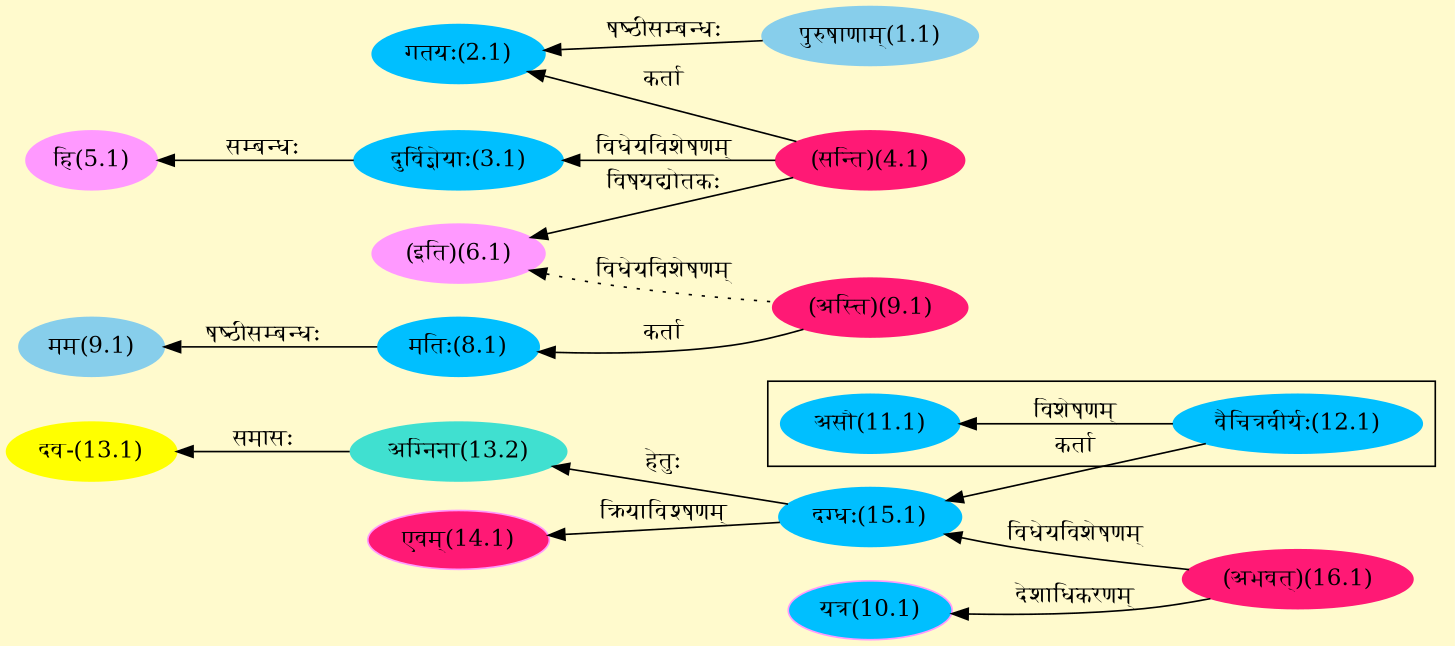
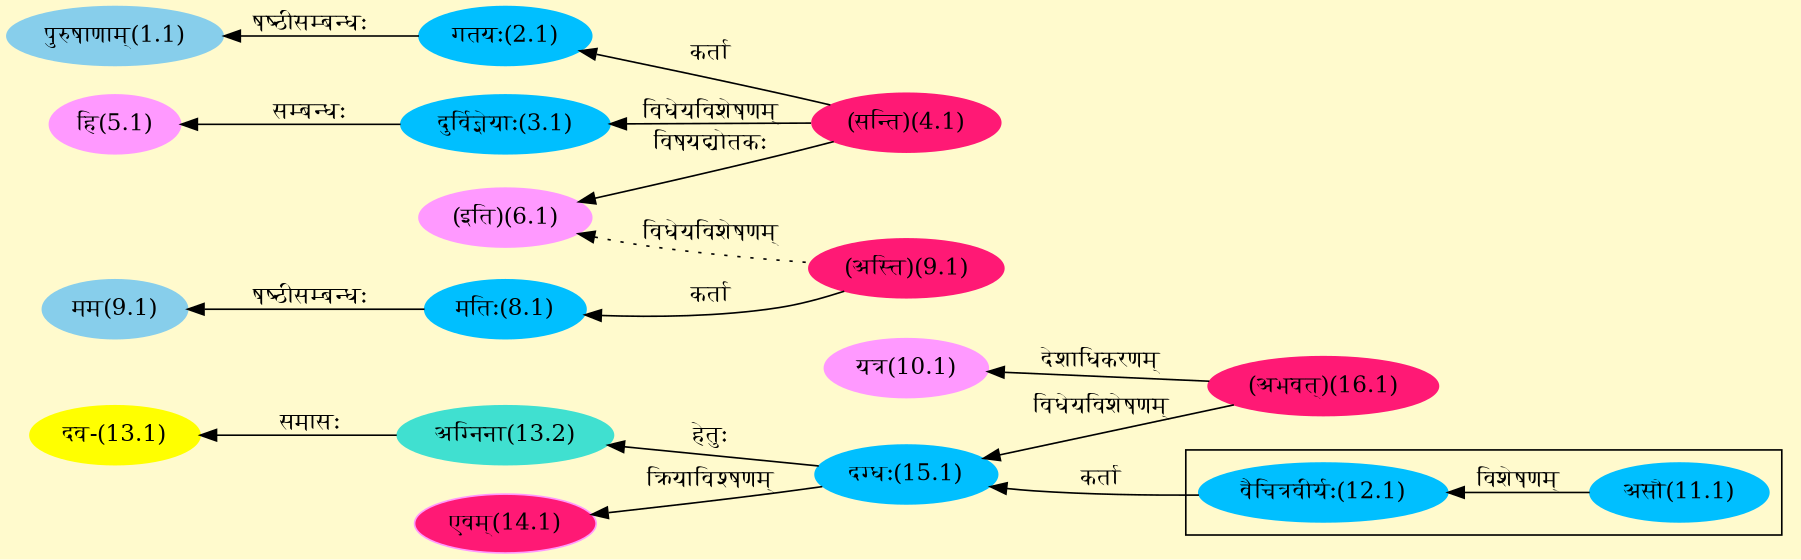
edge "पुरुषाणाम्(1.1)" -> "गतयः(2.1)": reversed
edge "वैचित्रवीर्यः(12.1)" -> "असौ(11.1)": reversed
node "यत्र(10.1)": fillcolor #00bfff -> #ff99ff
